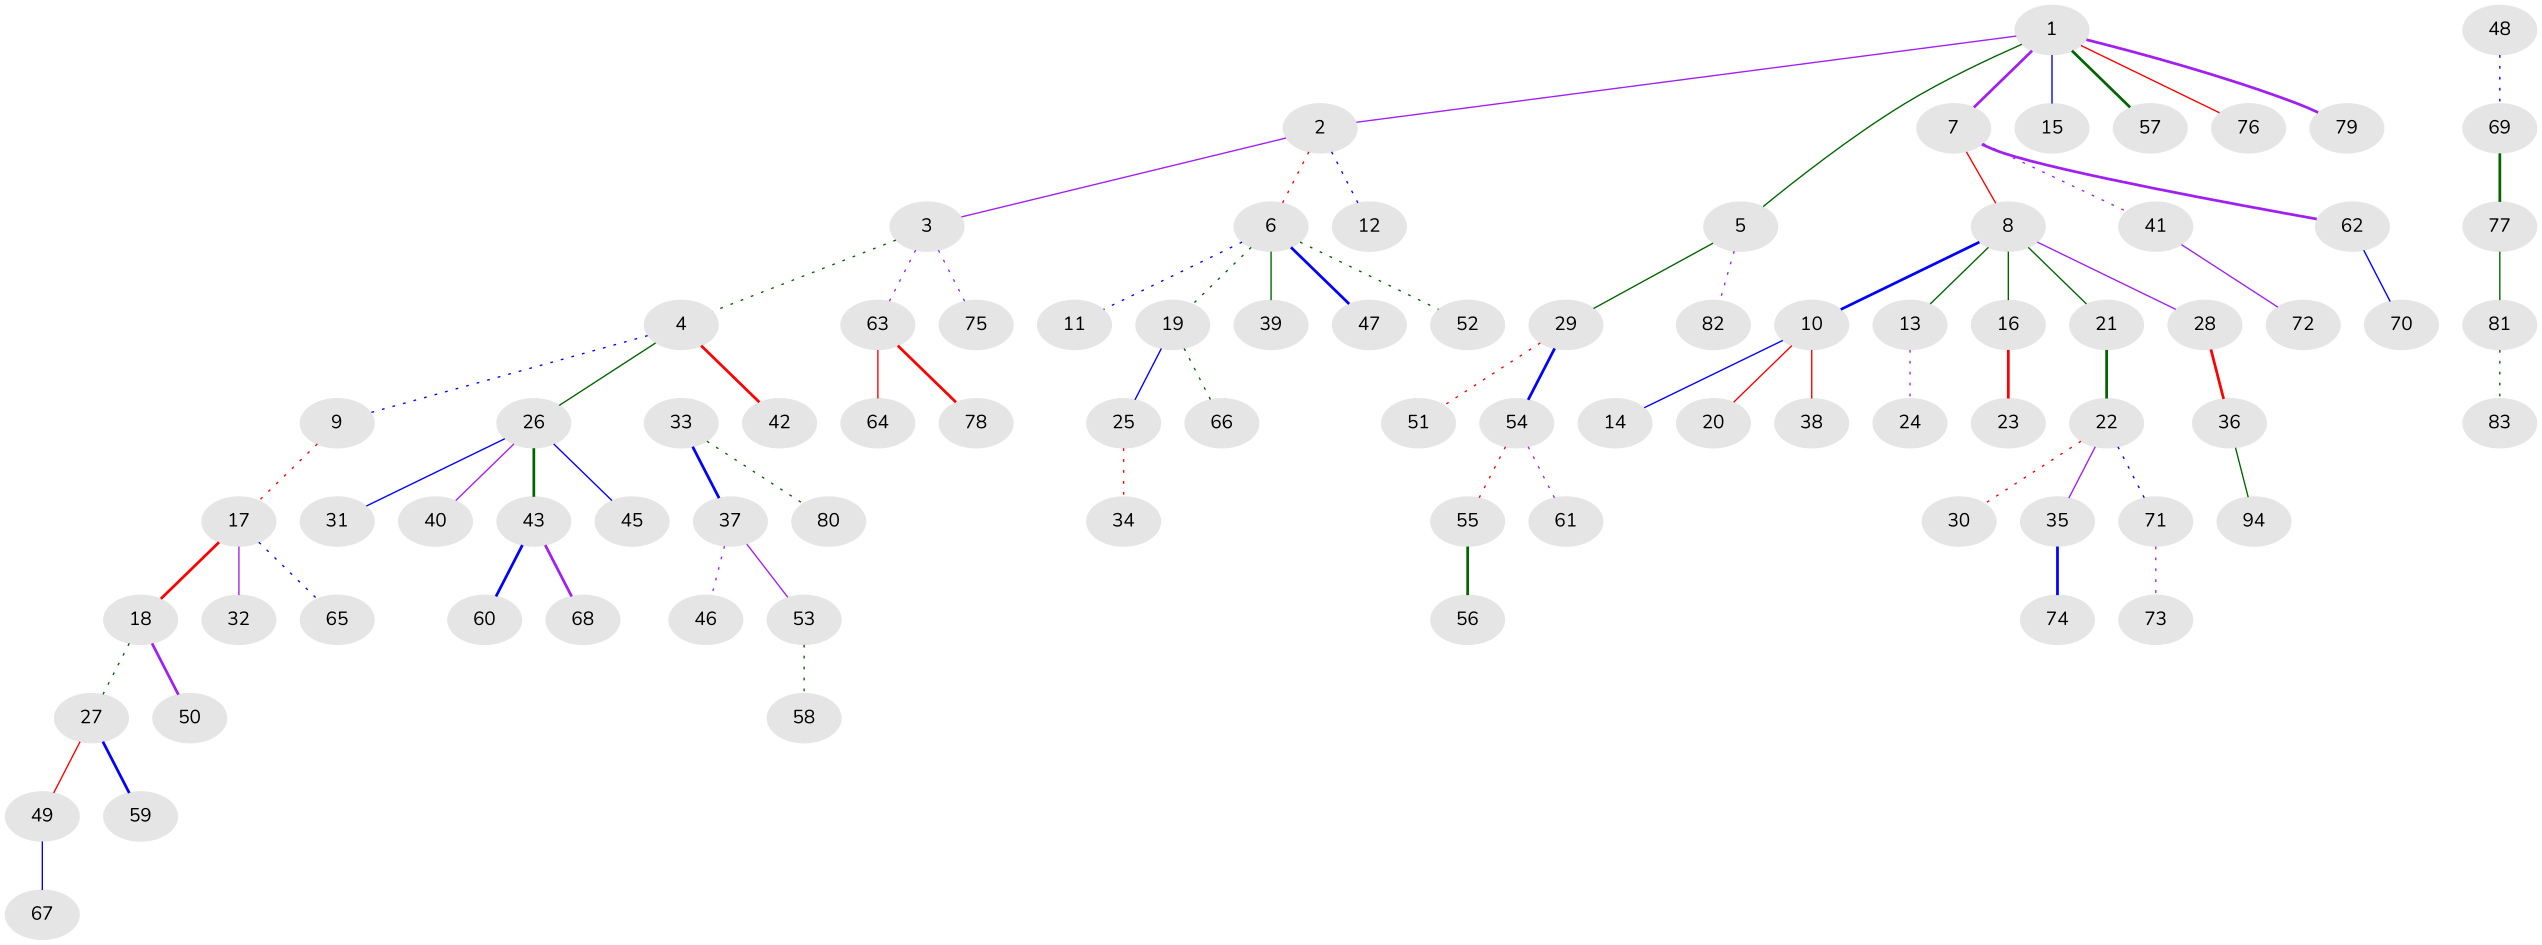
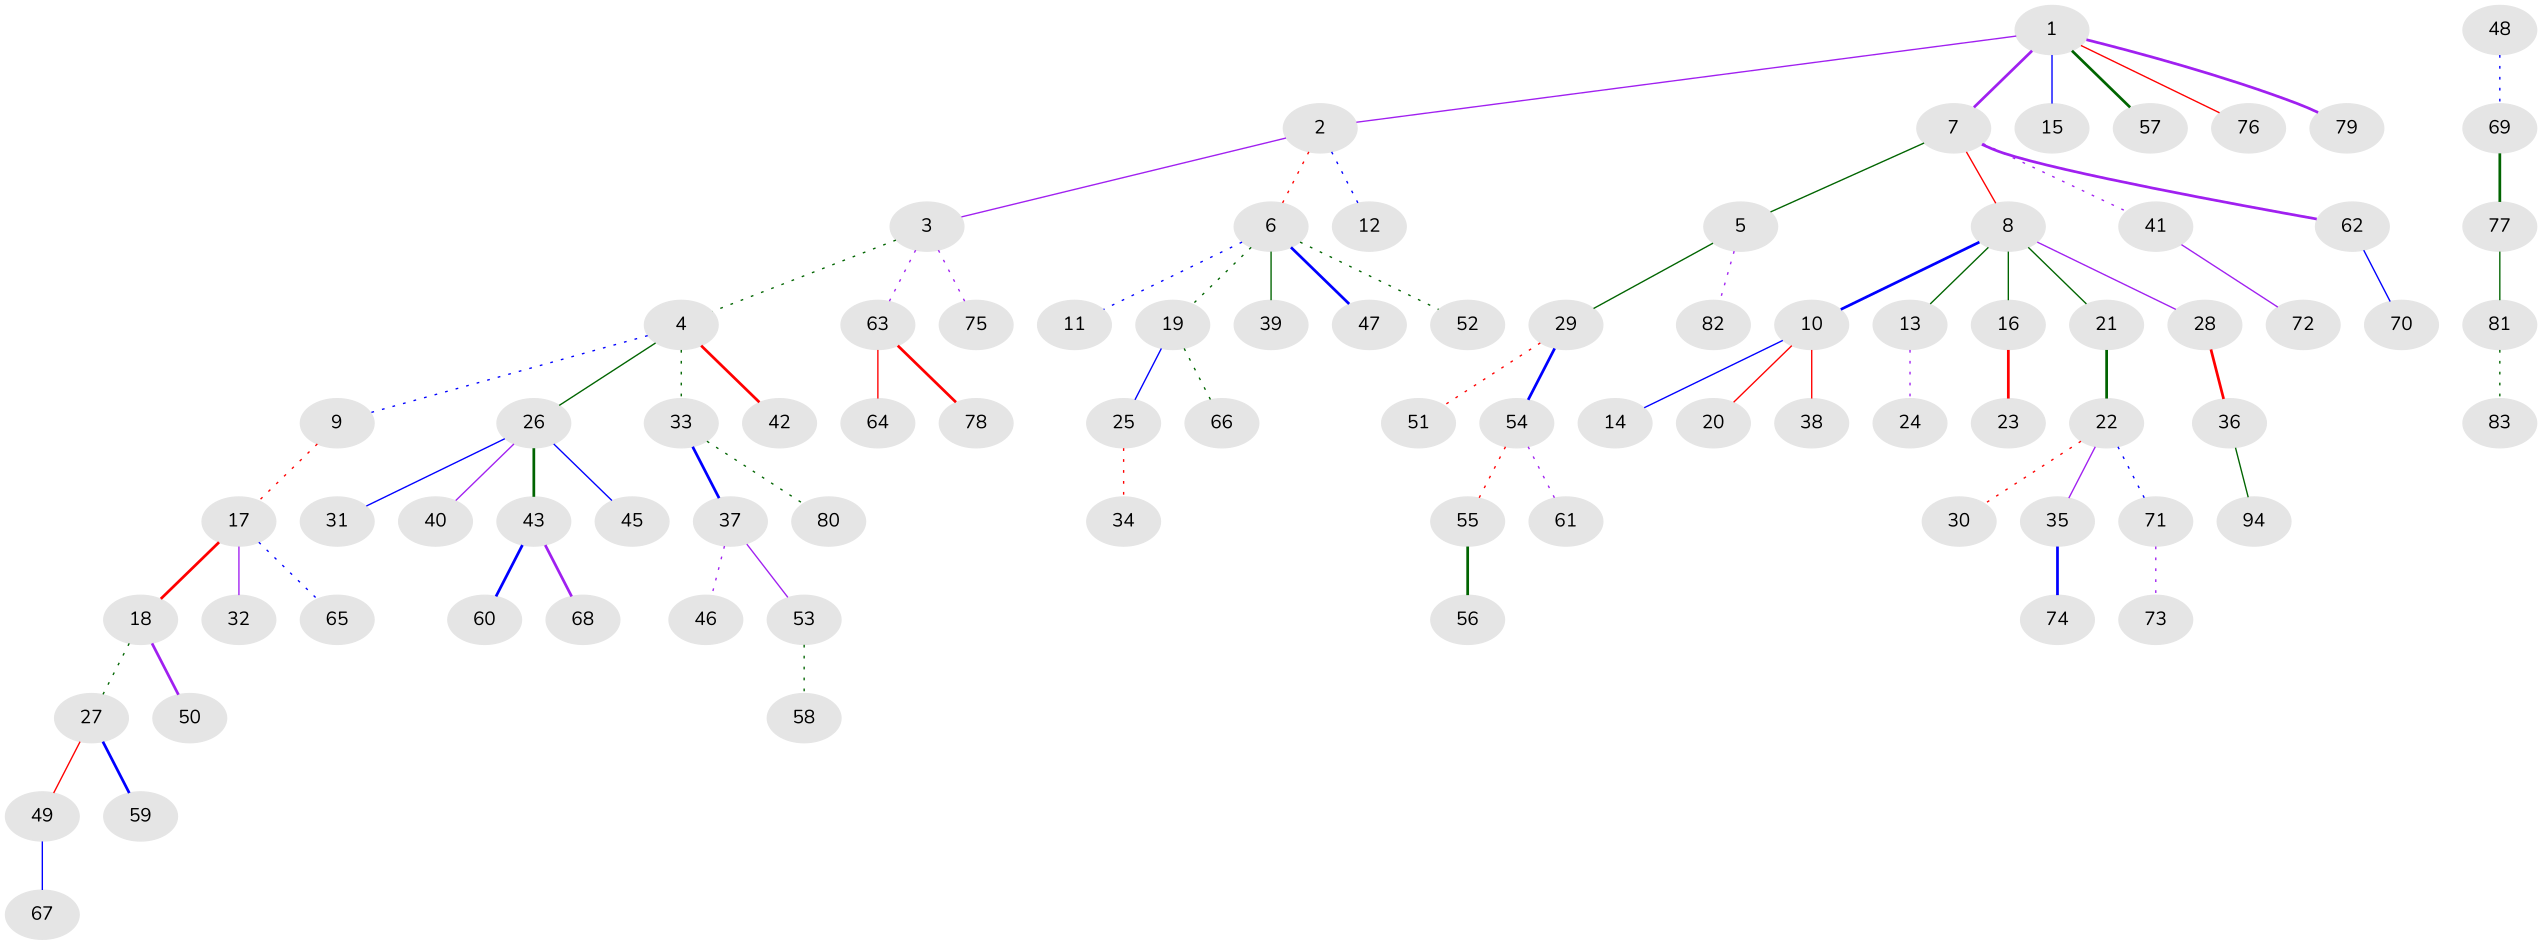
edge "1" -- "5": now "7" -- "5"
edge "4" -- "33": added
